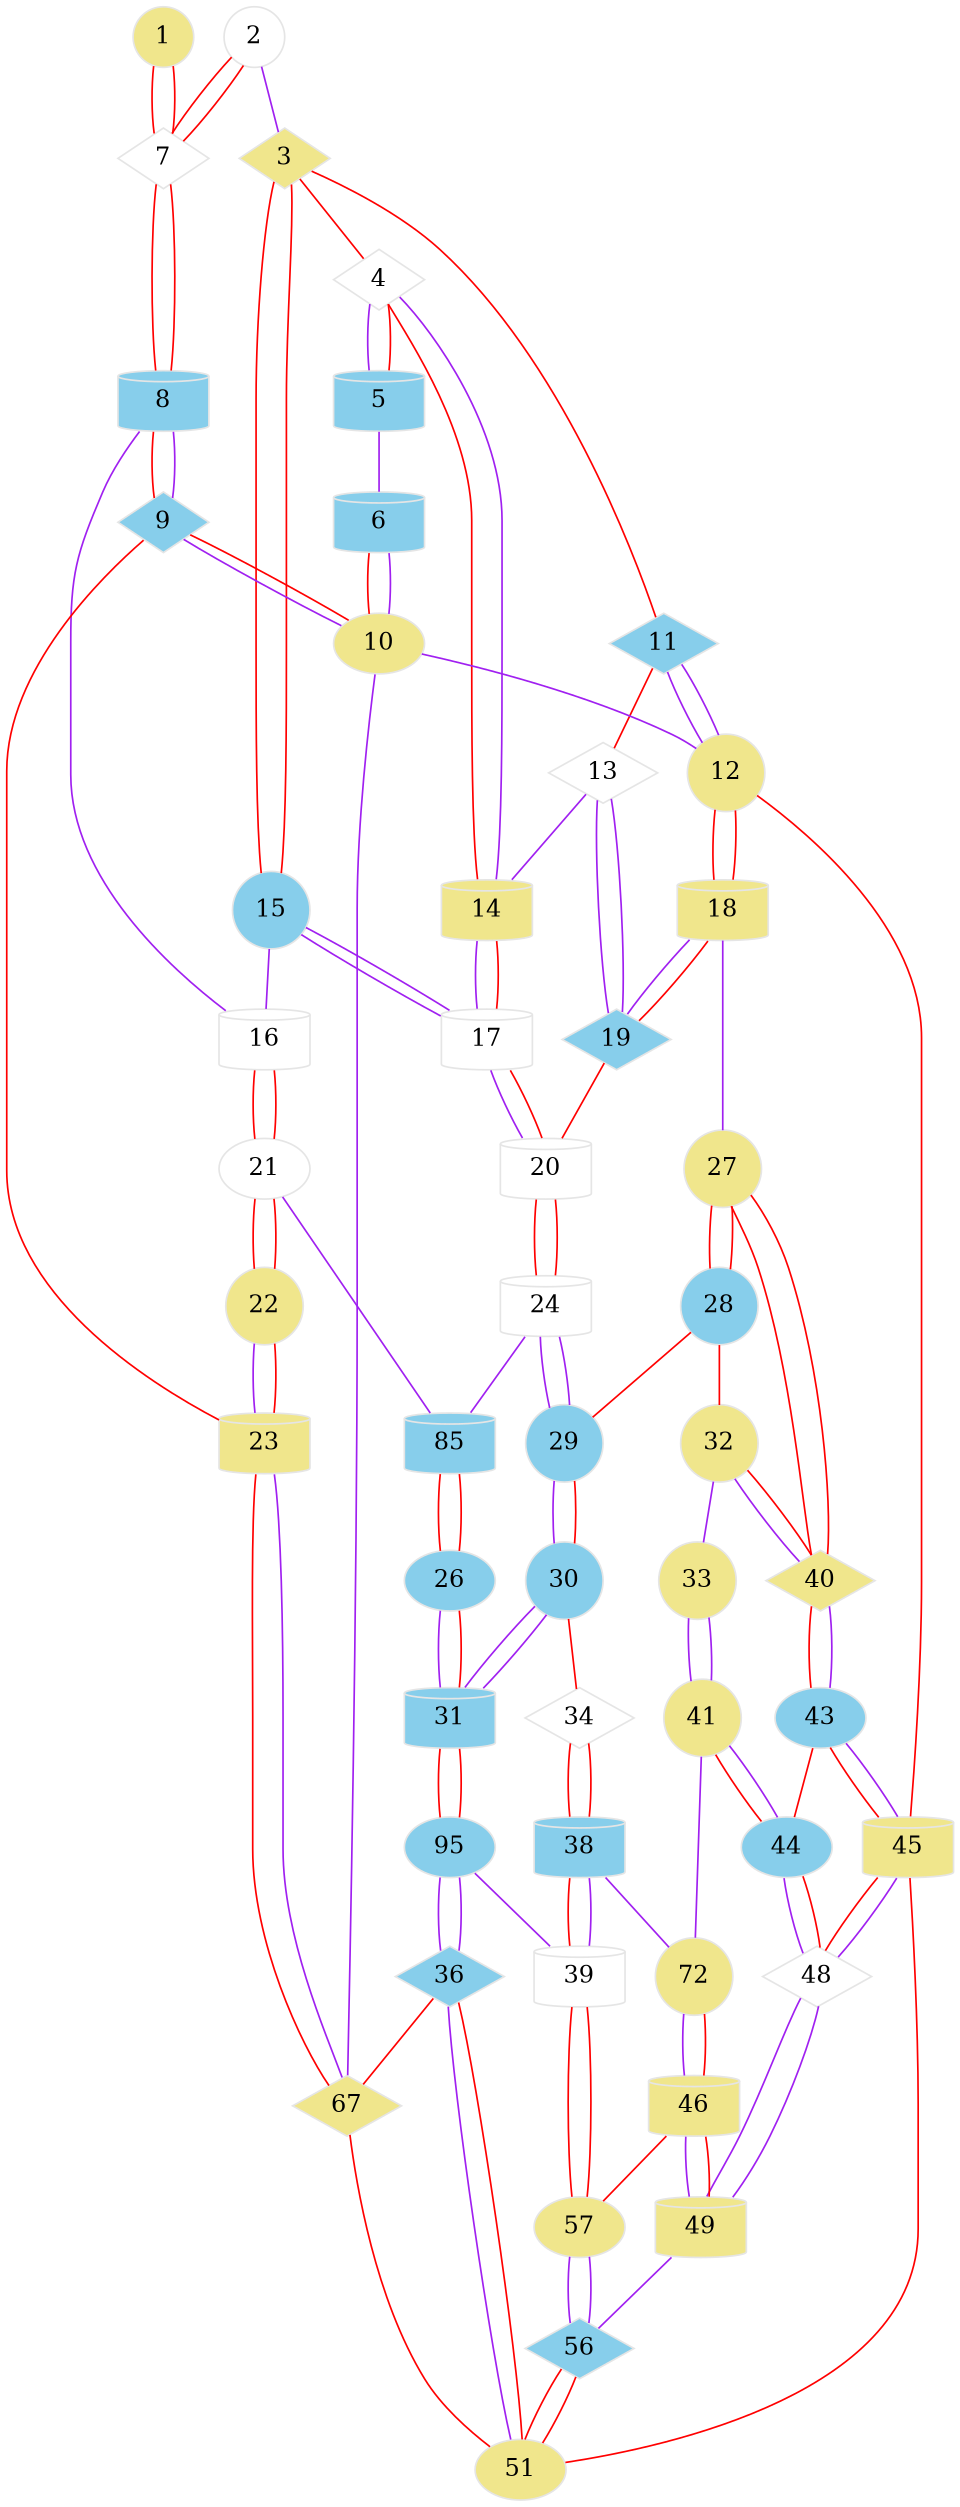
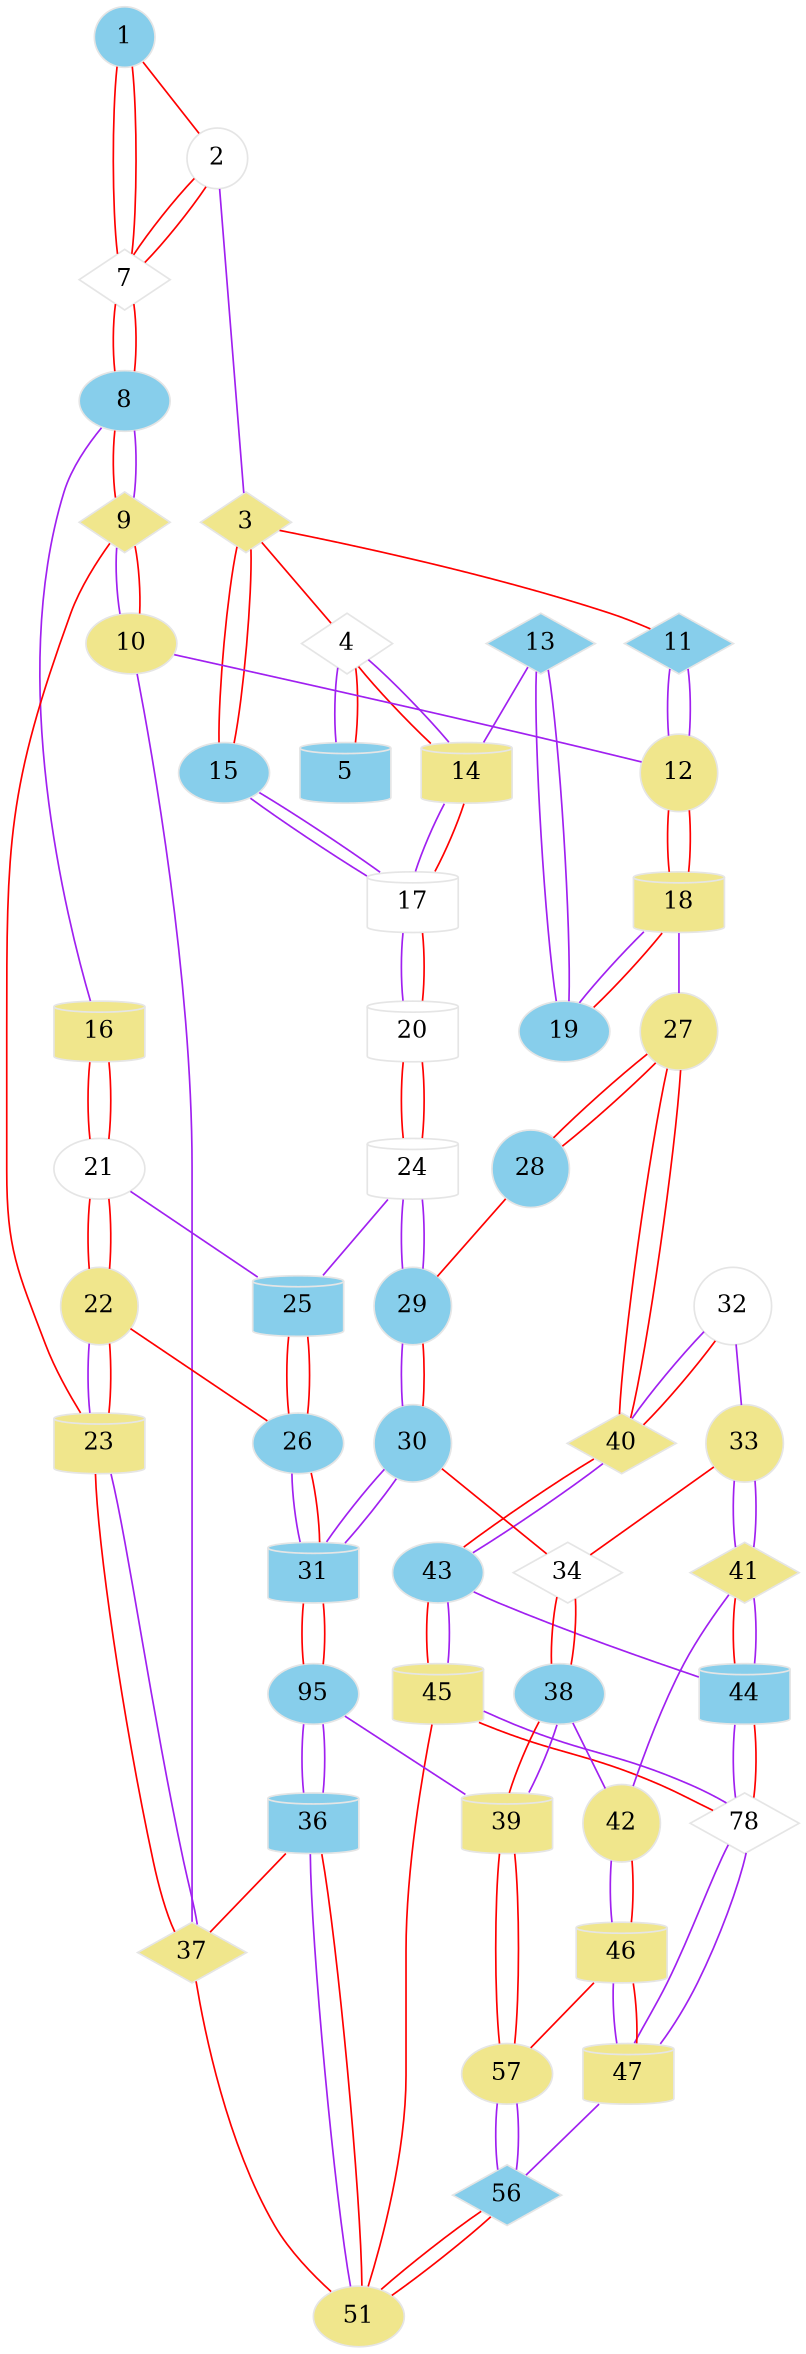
node "1": fillcolor khaki -> skyblue
edge "1" -- "2": added
node "8": shape cylinder -> ellipse
node "9": fillcolor skyblue -> khaki
node "6": removed
edge "11" -- "13": removed
node "13": fillcolor white -> skyblue
node "15": shape circle -> ellipse
edge "15" -- "16": removed
node "16": fillcolor white -> khaki
node "19": shape diamond -> ellipse
edge "19" -- "20": removed
edge "12" -- "45": removed
edge "28" -- "32": removed
edge "22" -- "26": added
node "85": label "85" -> "25"
node "32": fillcolor khaki -> white
edge "33" -- "34": added
node "41": shape circle -> diamond
edge "43" -- "44": color red -> purple
node "38": shape cylinder -> ellipse
node "44": shape ellipse -> cylinder
node "36": shape diamond -> cylinder
node "39": fillcolor white -> khaki
node "72": label "72" -> "42"
node "48": label "48" -> "78"
node "67": label "67" -> "37"
node "49": label "49" -> "47"
